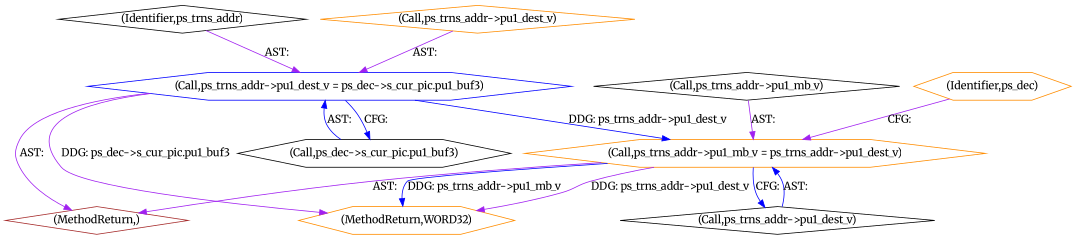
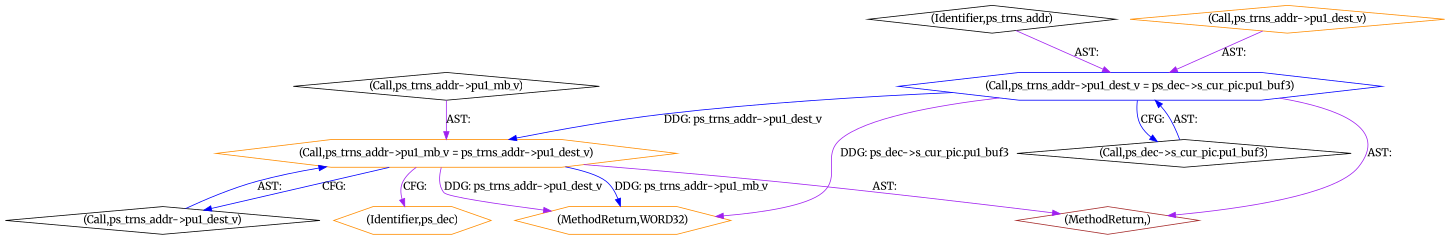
edge "(Identifier,ps_dec)" -> "(Call,ps_trns_addr->pu1_mb_v = ps_trns_addr->pu1_dest_v)": reversed
node "(Call,ps_dec->s_cur_pic.pu1_buf3)": shape hexagon -> diamond
